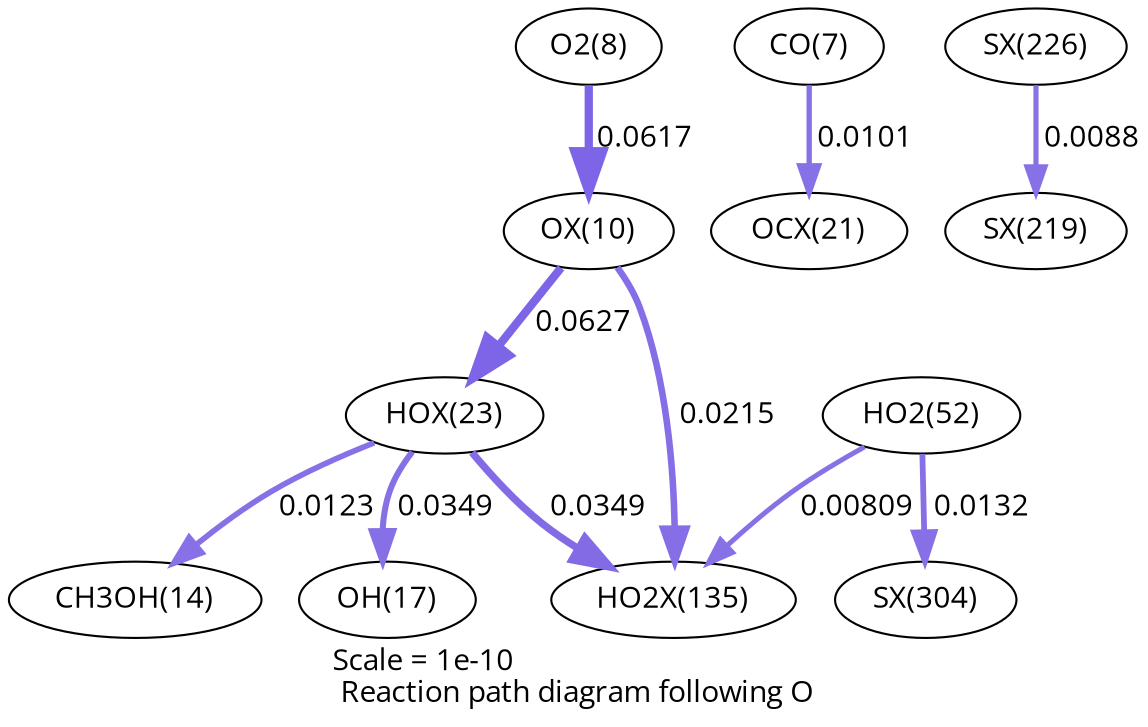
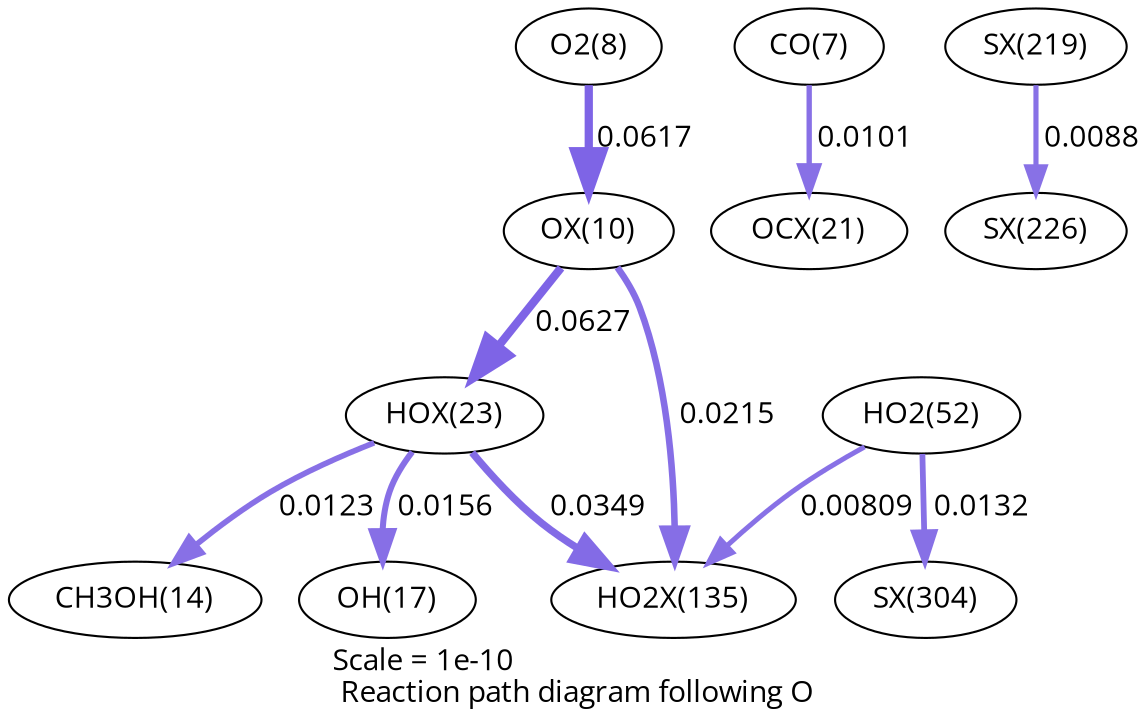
edge "SX(226)" -> "SX(219)": reversed
edge "HOX(23)" -> "OH(17)": label " 0.0349" -> " 0.0156"
